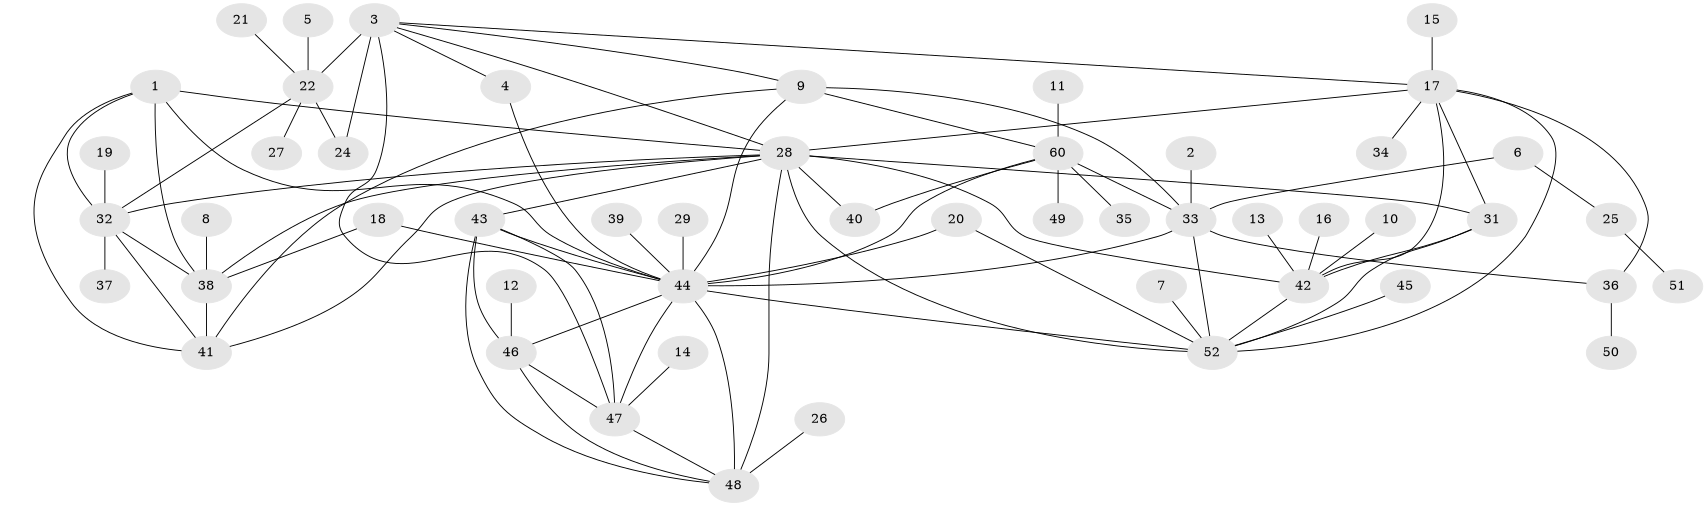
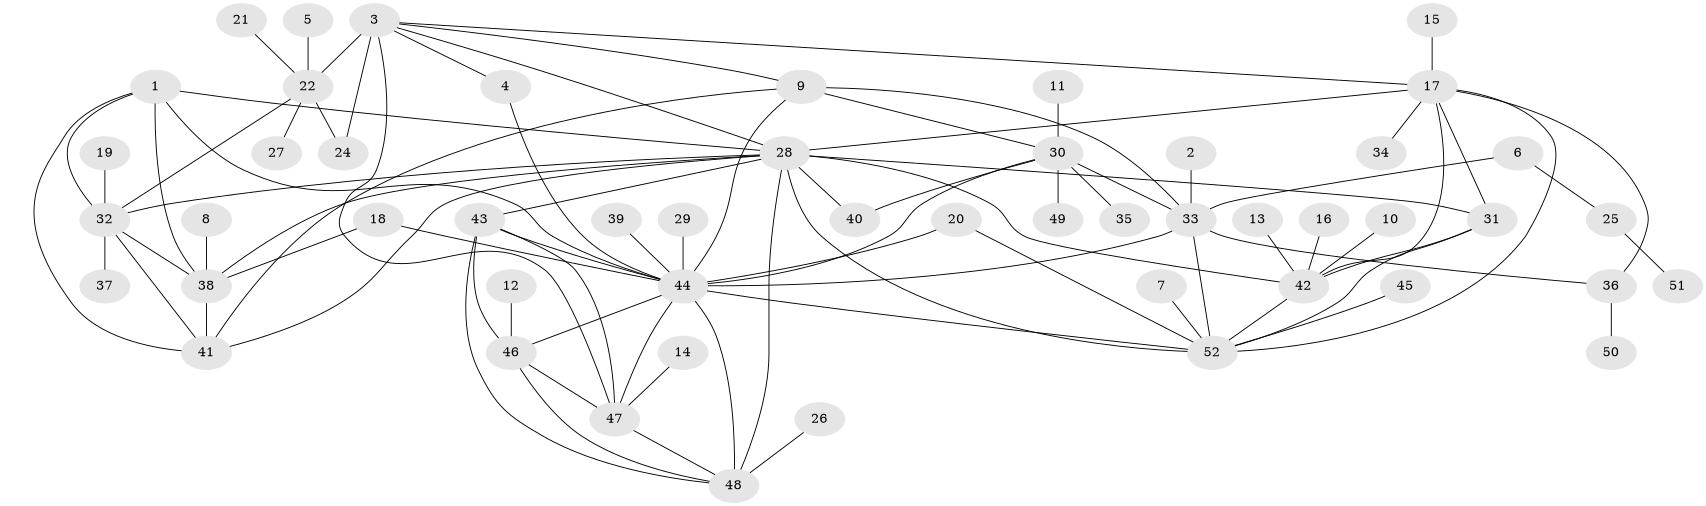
node "60": label "60" -> "30"
